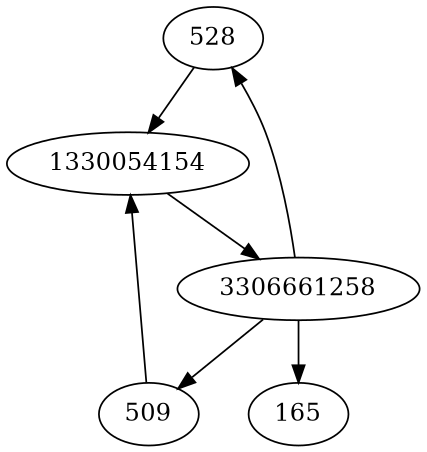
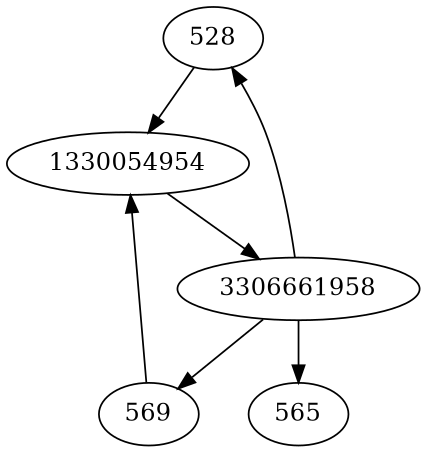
node "1330054154": label "1330054154" -> "1330054954"
node "3306661258": label "3306661258" -> "3306661958"
node "509": label "509" -> "569"
node "165": label "165" -> "565"
